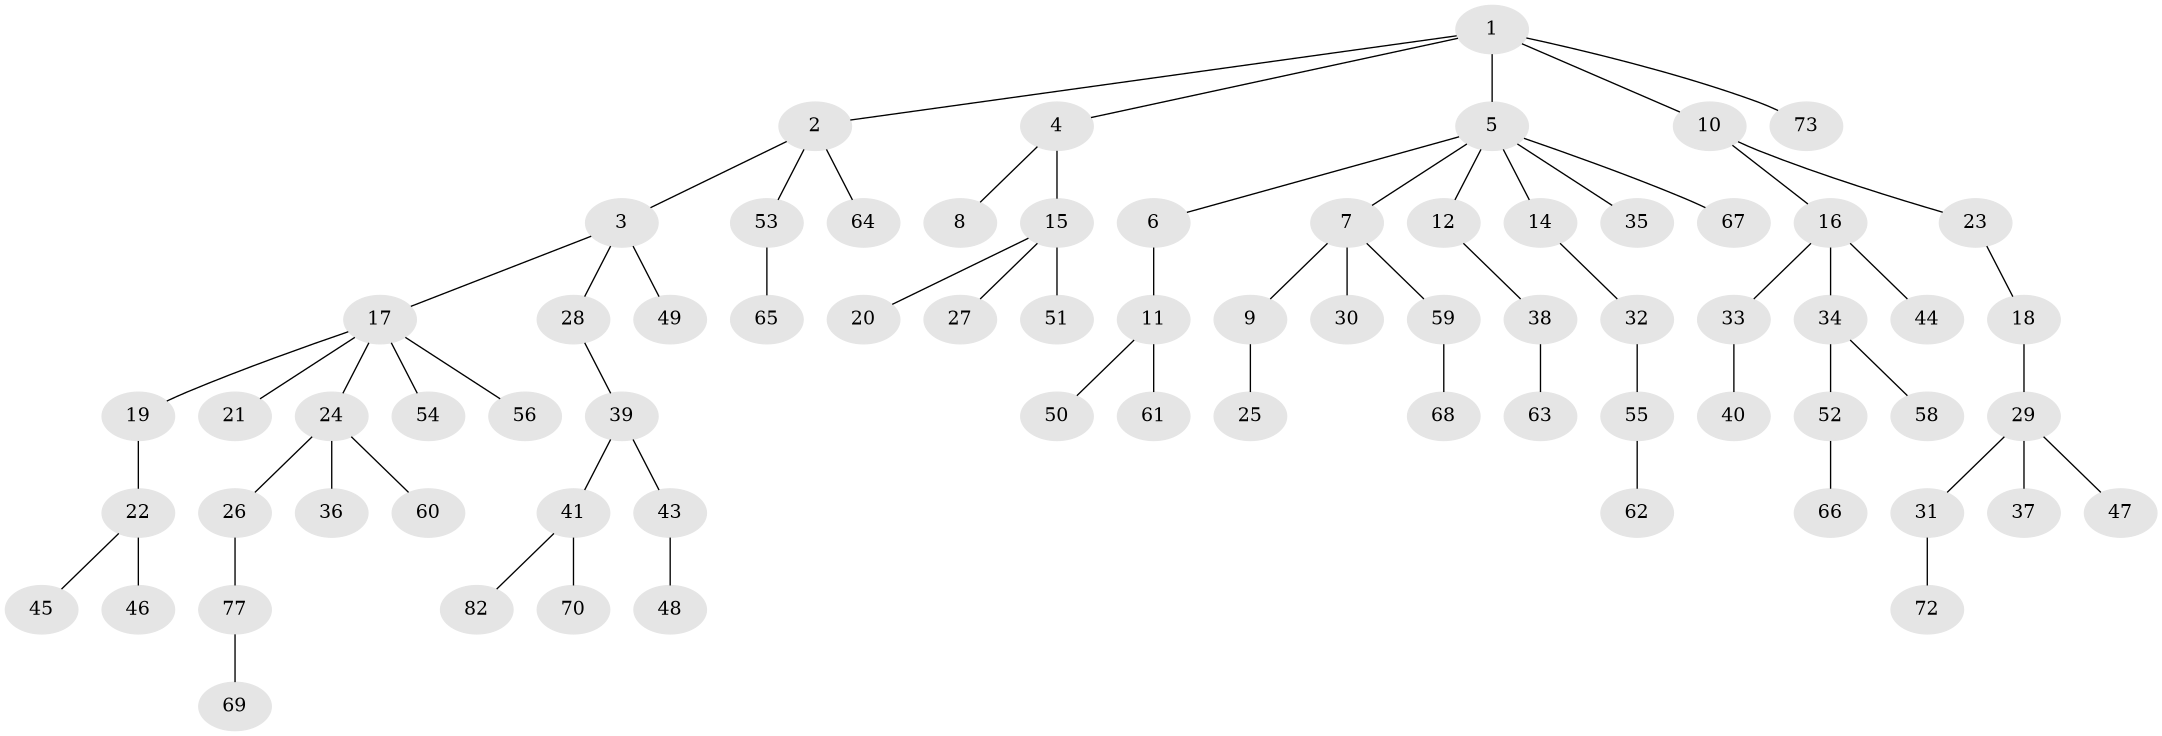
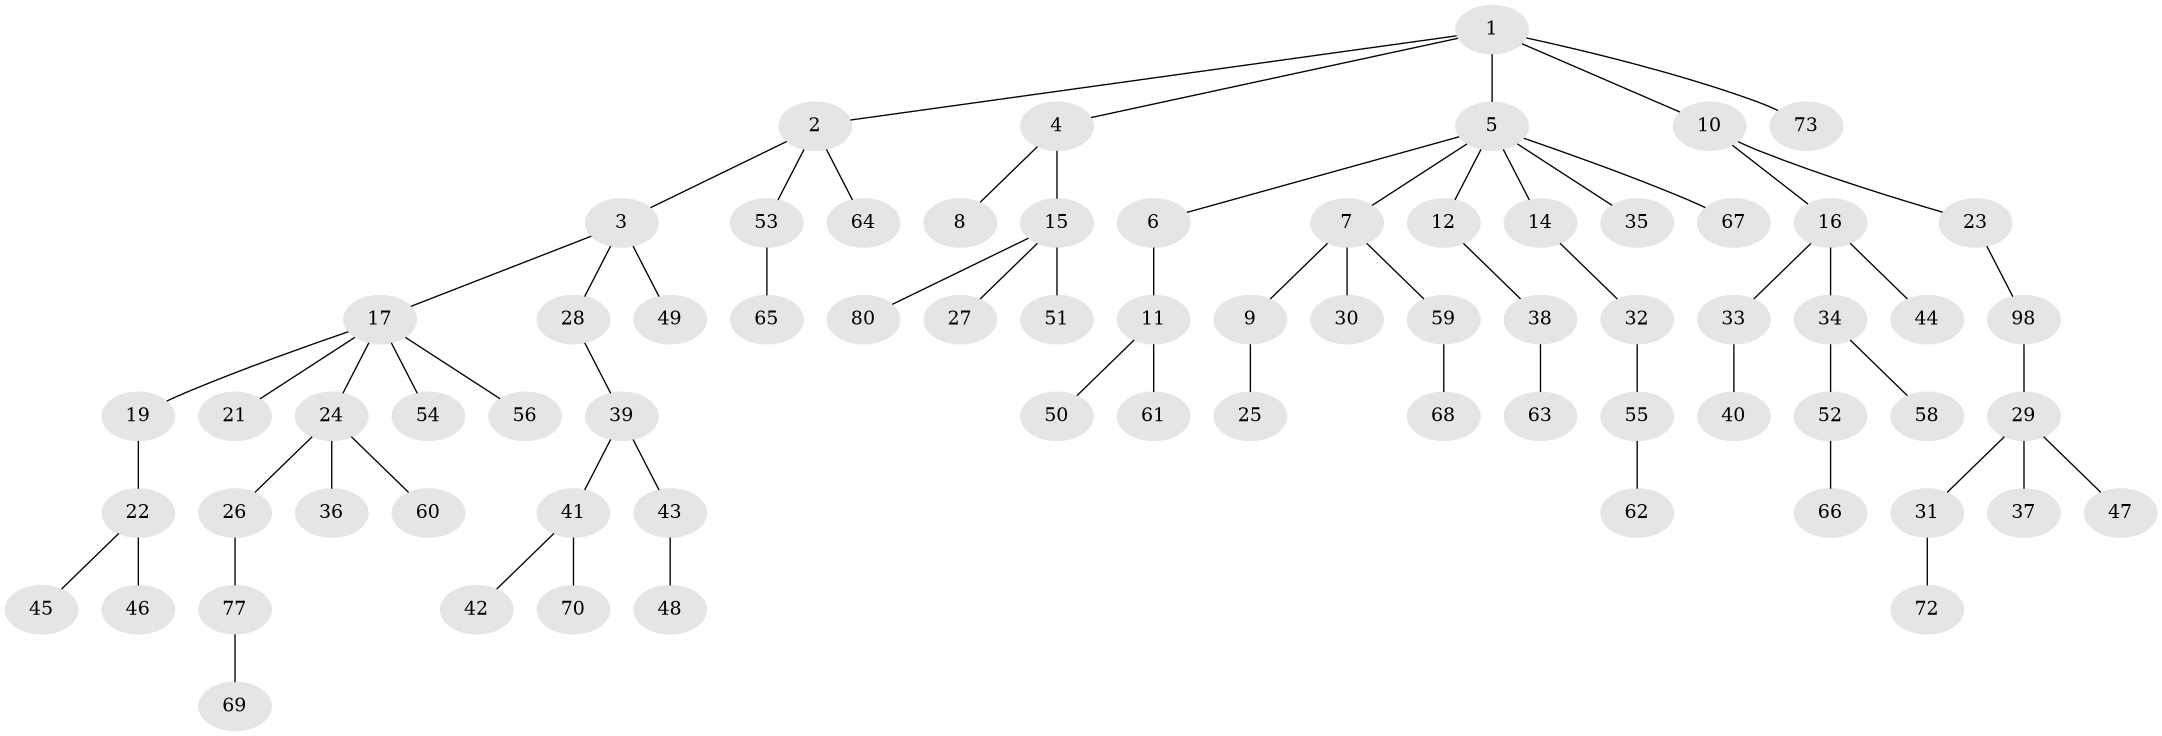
node "20": label "20" -> "80"
node "18": label "18" -> "98"
node "82": label "82" -> "42"
